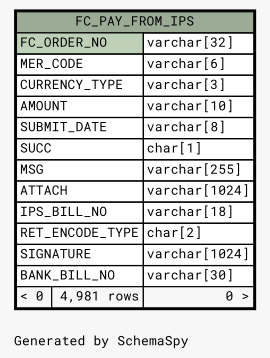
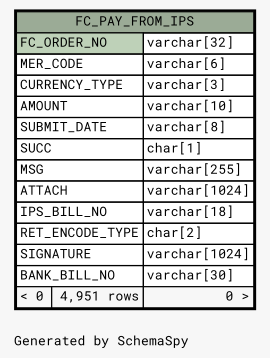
node "FC_PAY_FROM_IPS": text "4,981 rows" -> "4,951 rows"
